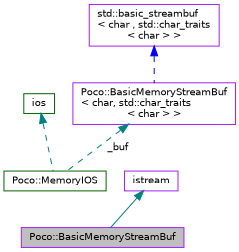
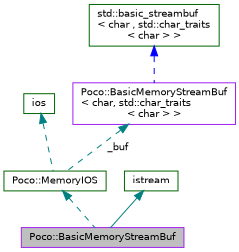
node "std::basic_streambuf < char , std::char_traits < char > >": color purple -> darkgreen
node "istream": color purple -> darkgreen
edge "Poco::BasicMemoryStreamBuf" -> "Poco::MemoryIOS": added
